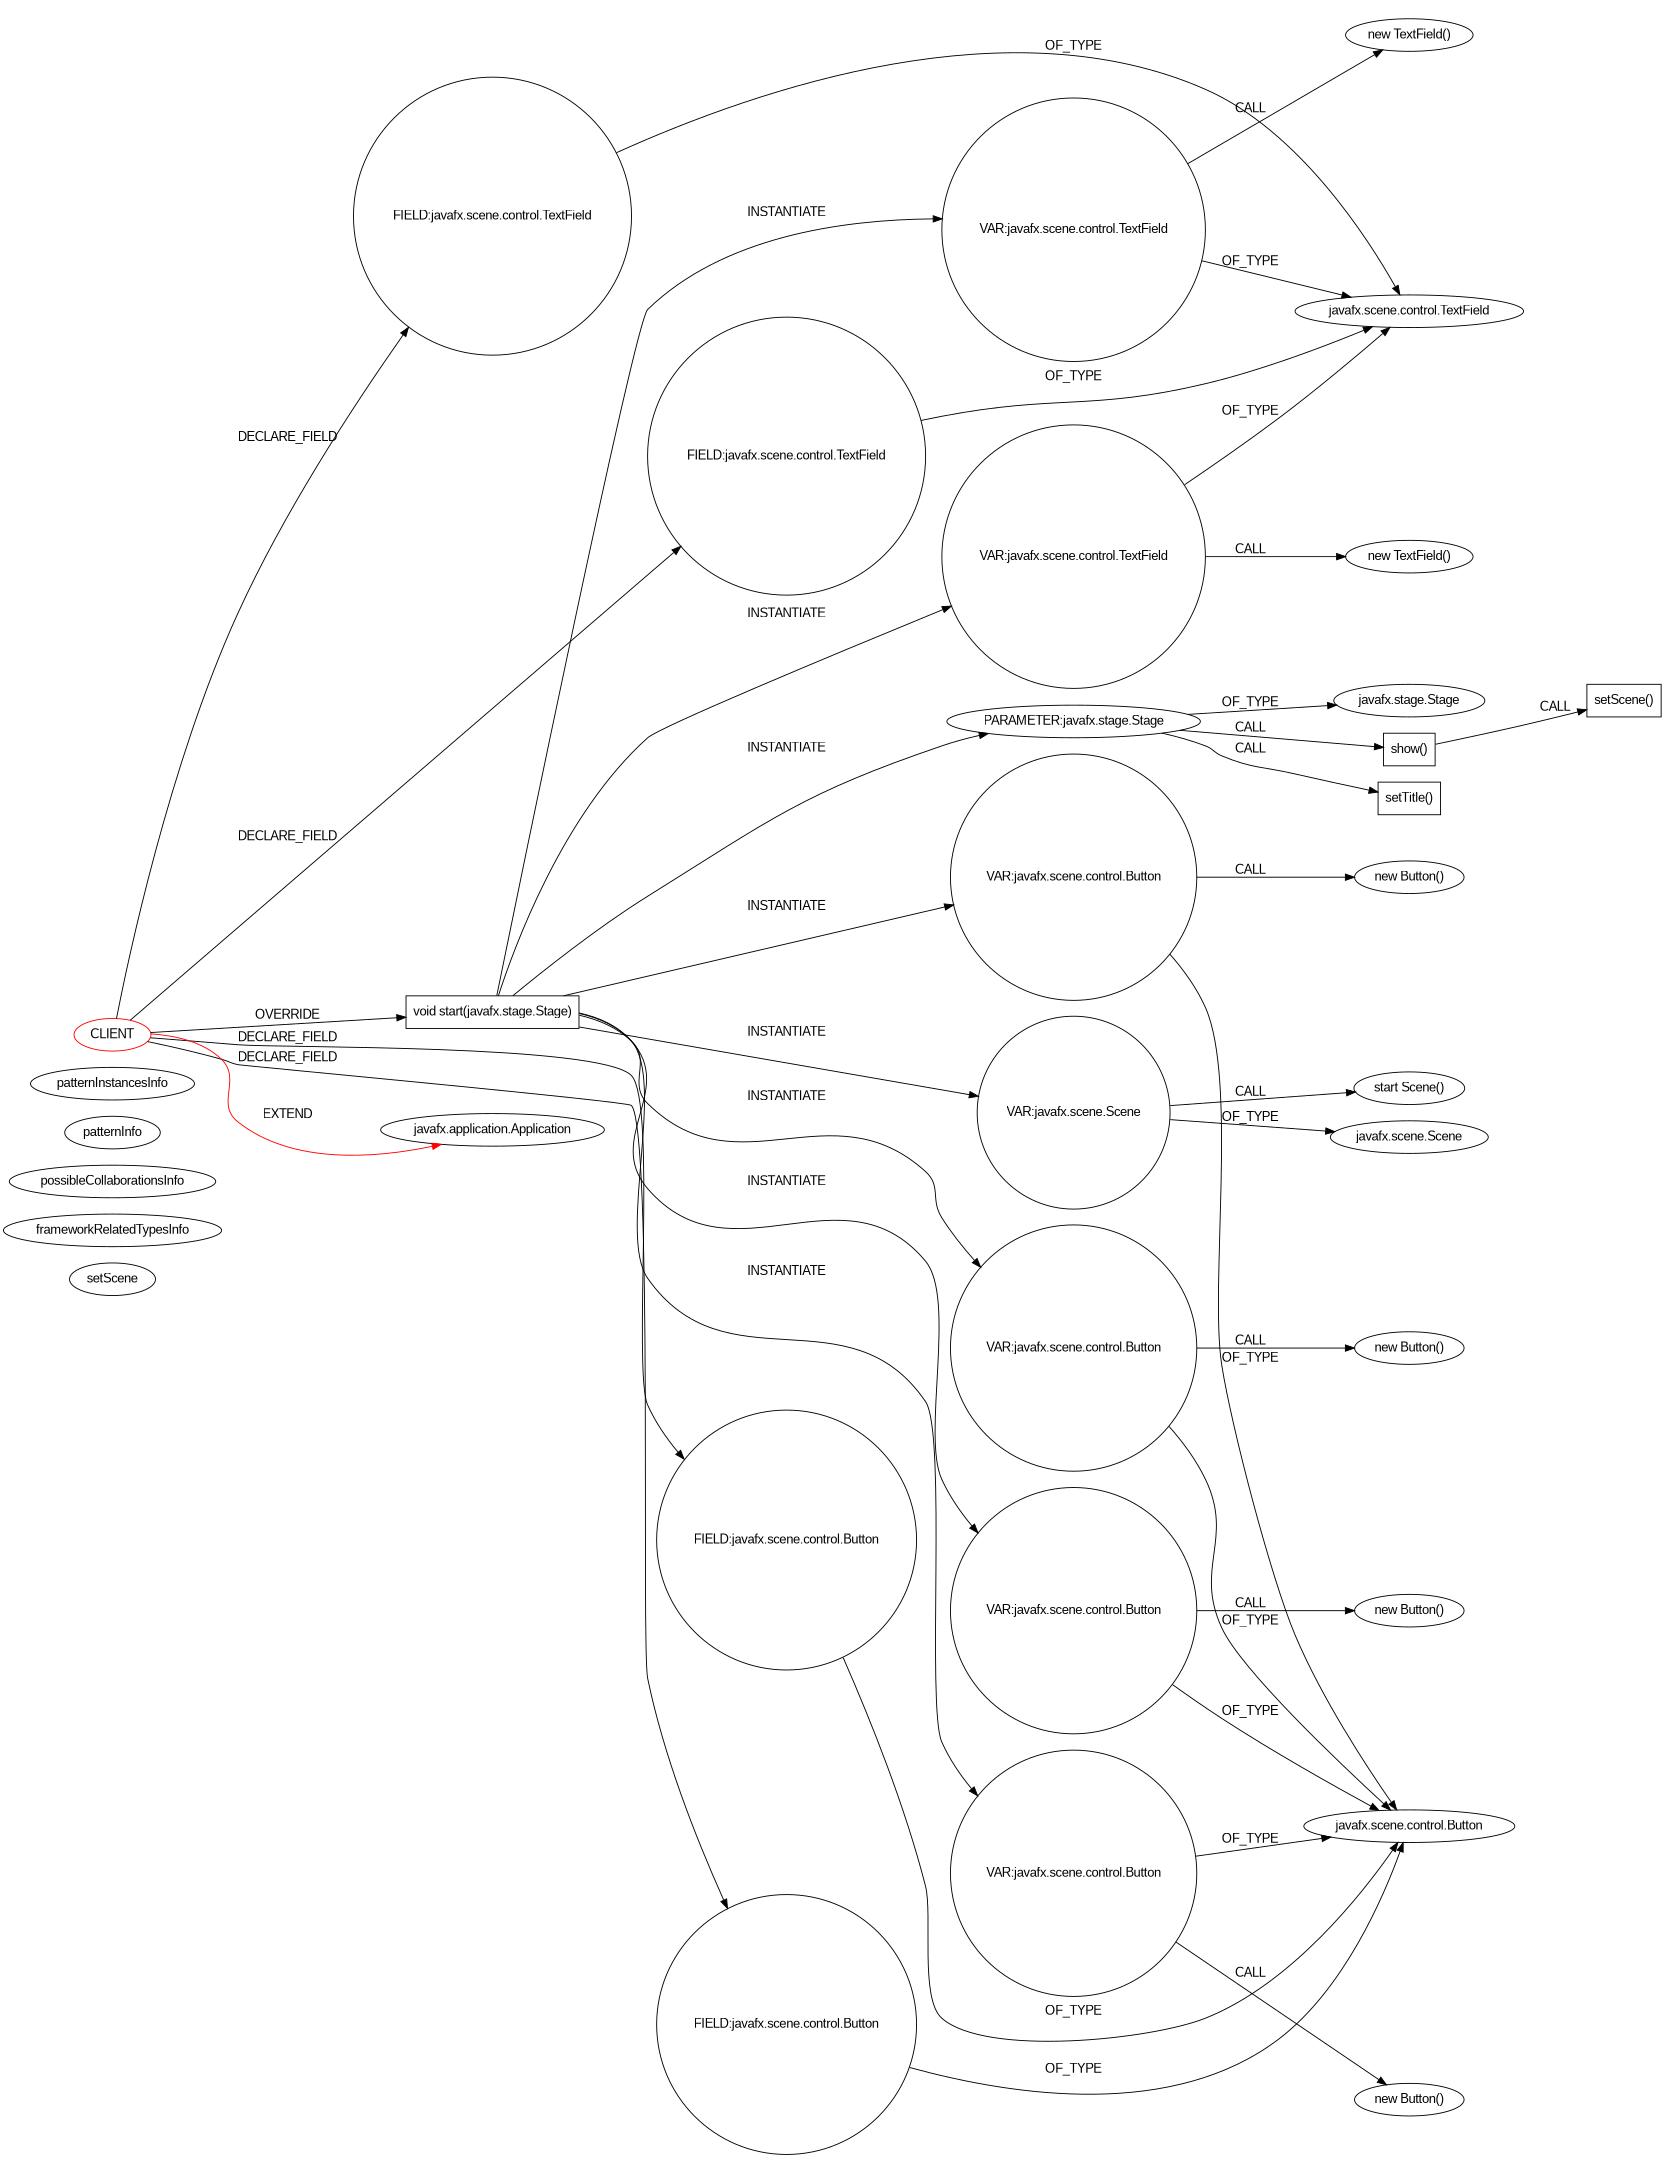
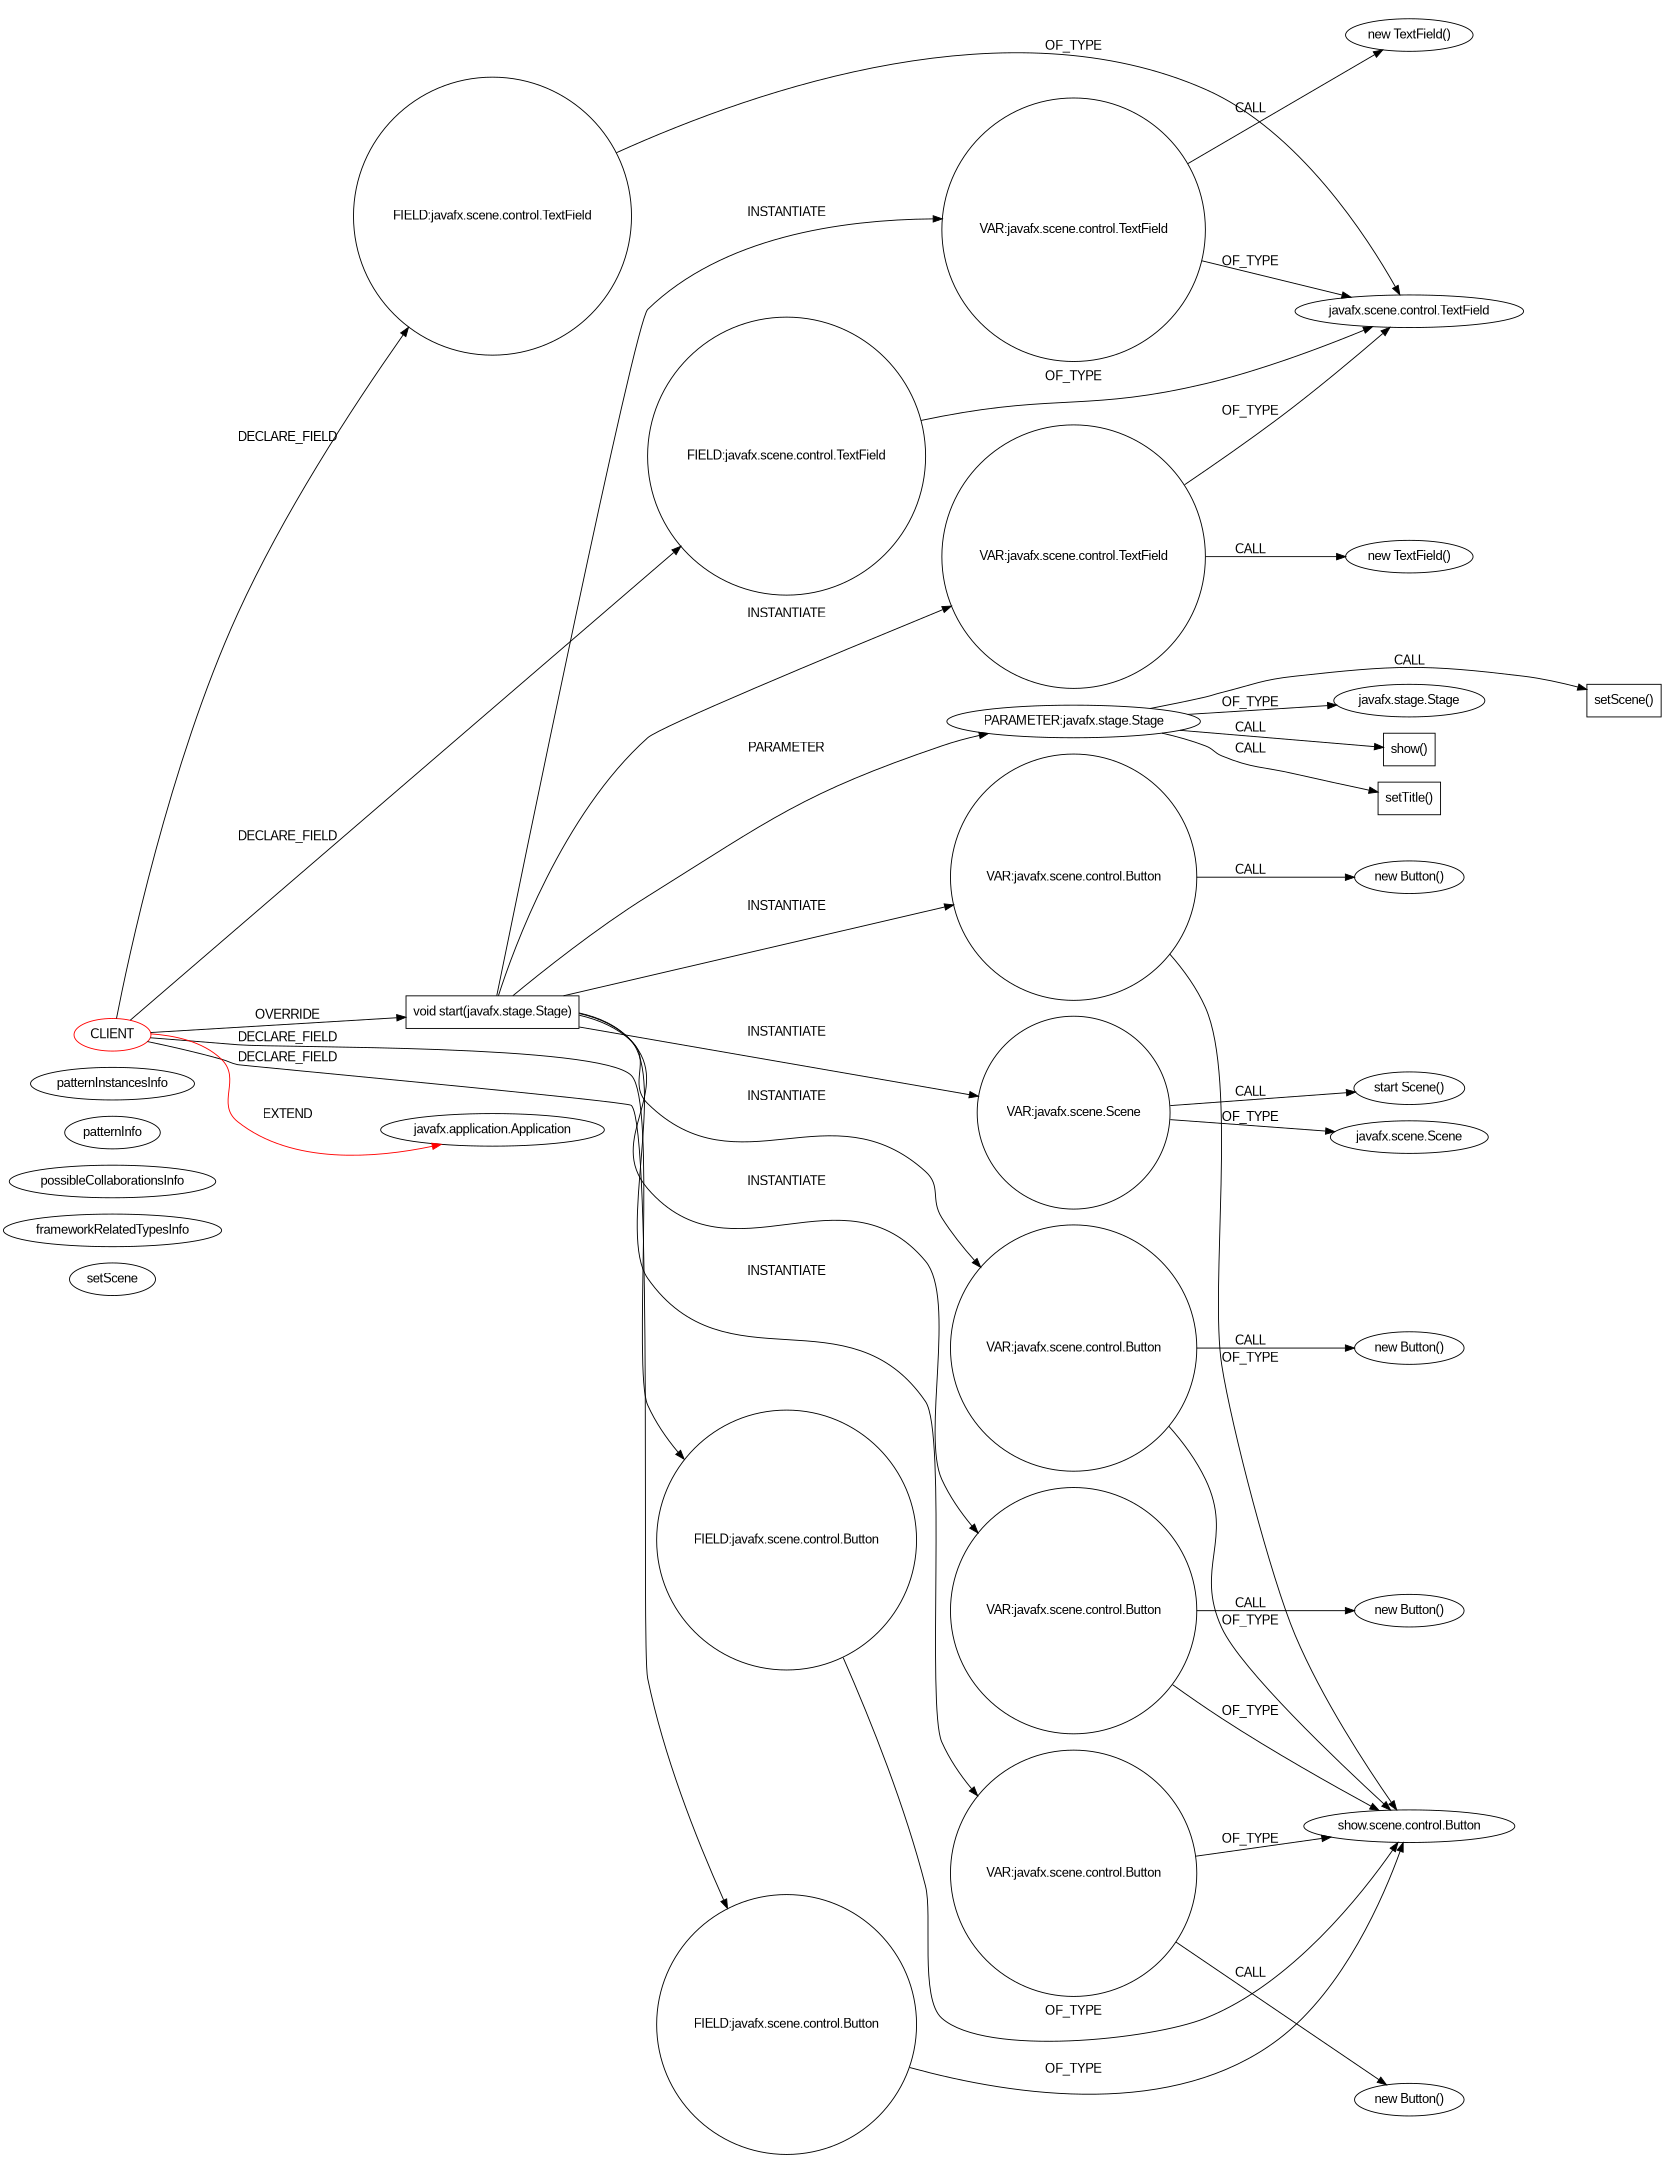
edge "show()" -> "setScene()": now "PARAMETER:javafx.stage.Stage" -> "setScene()"
edge "void start(javafx.stage.Stage)" -> "PARAMETER:javafx.stage.Stage": label "INSTANTIATE" -> "PARAMETER"
node "javafx.scene.control.Button": label "javafx.scene.control.Button" -> "show.scene.control.Button"
